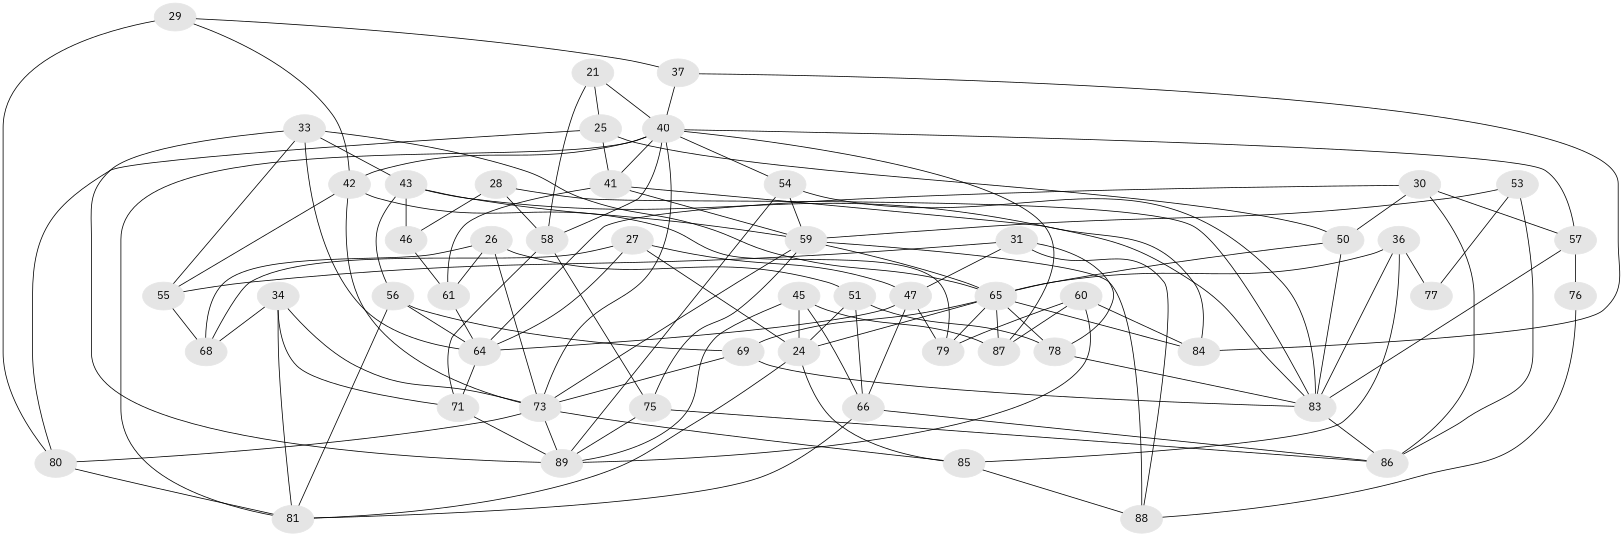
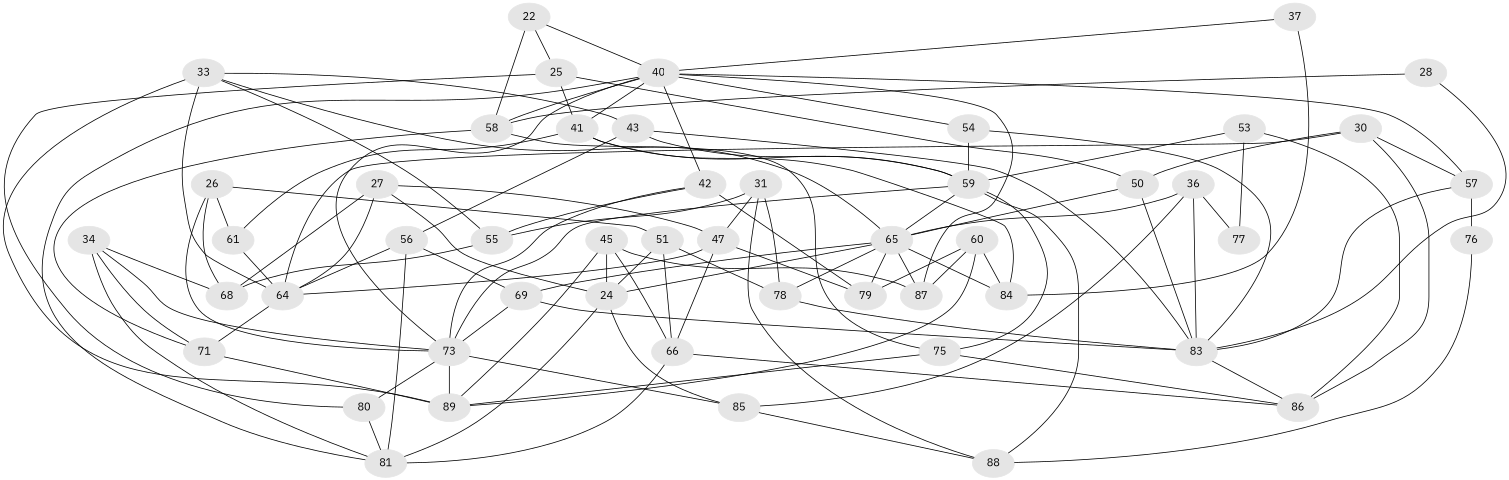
node "29": removed
node "21": label "21" -> "22"
node "46": removed
edge "54" -- "89": removed
